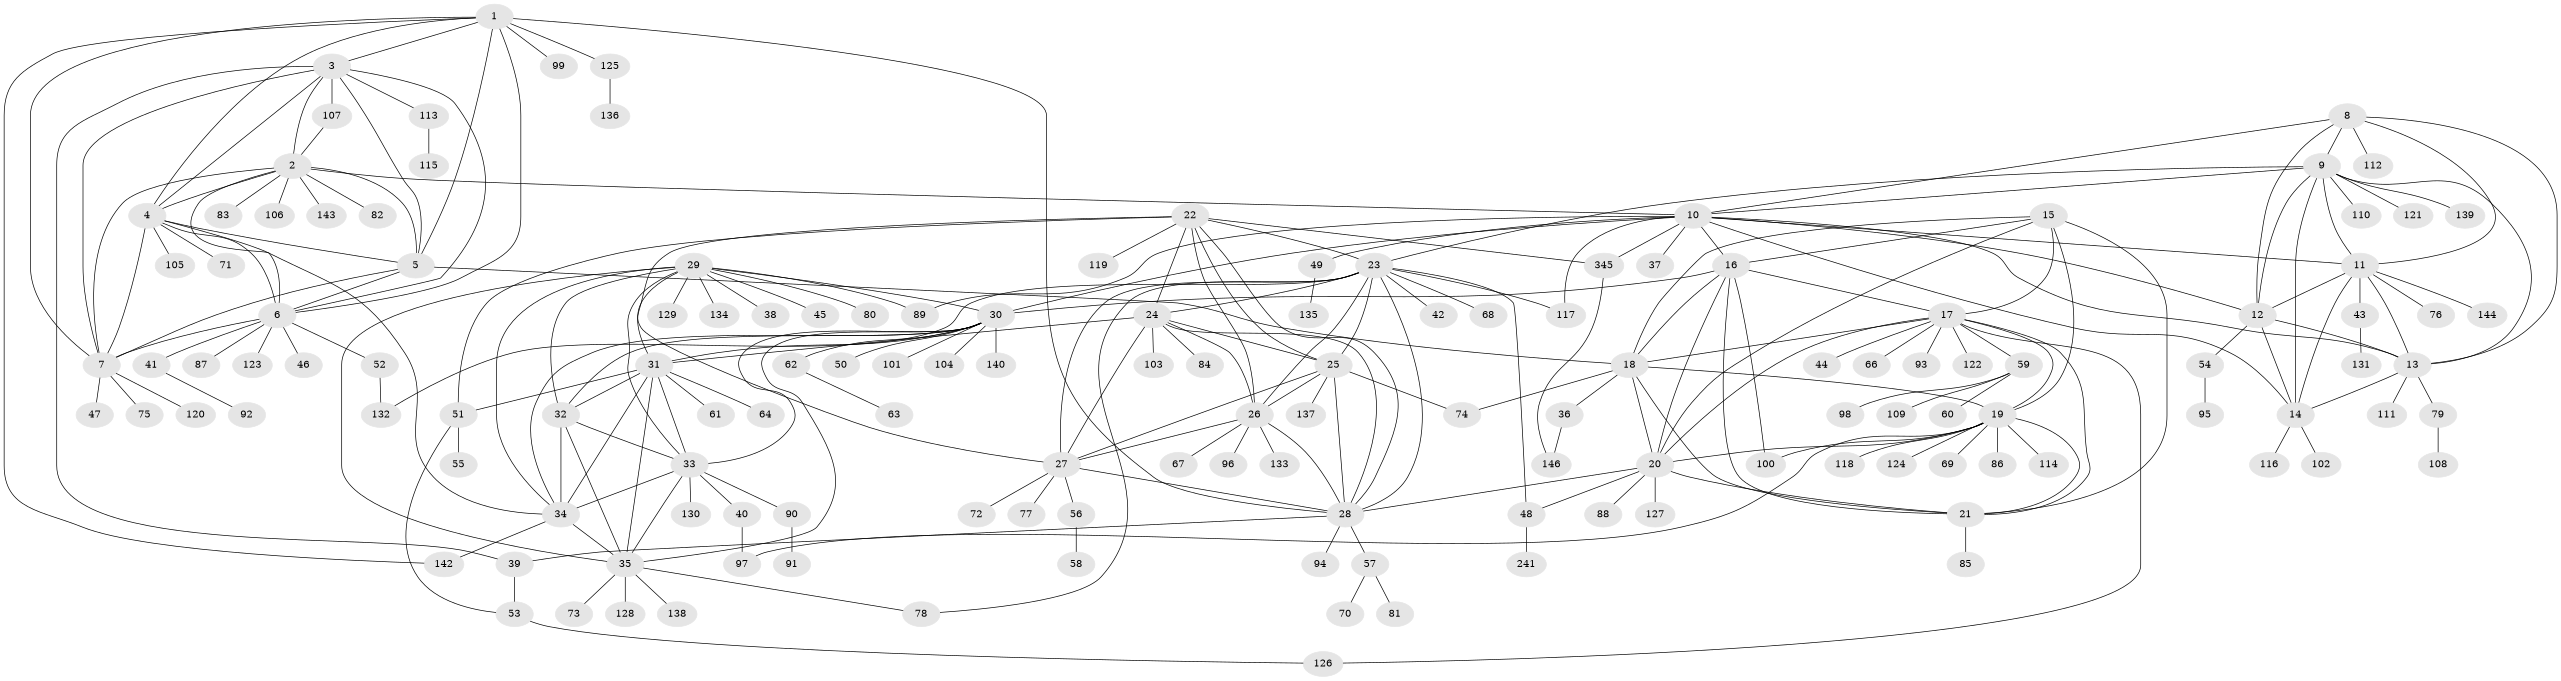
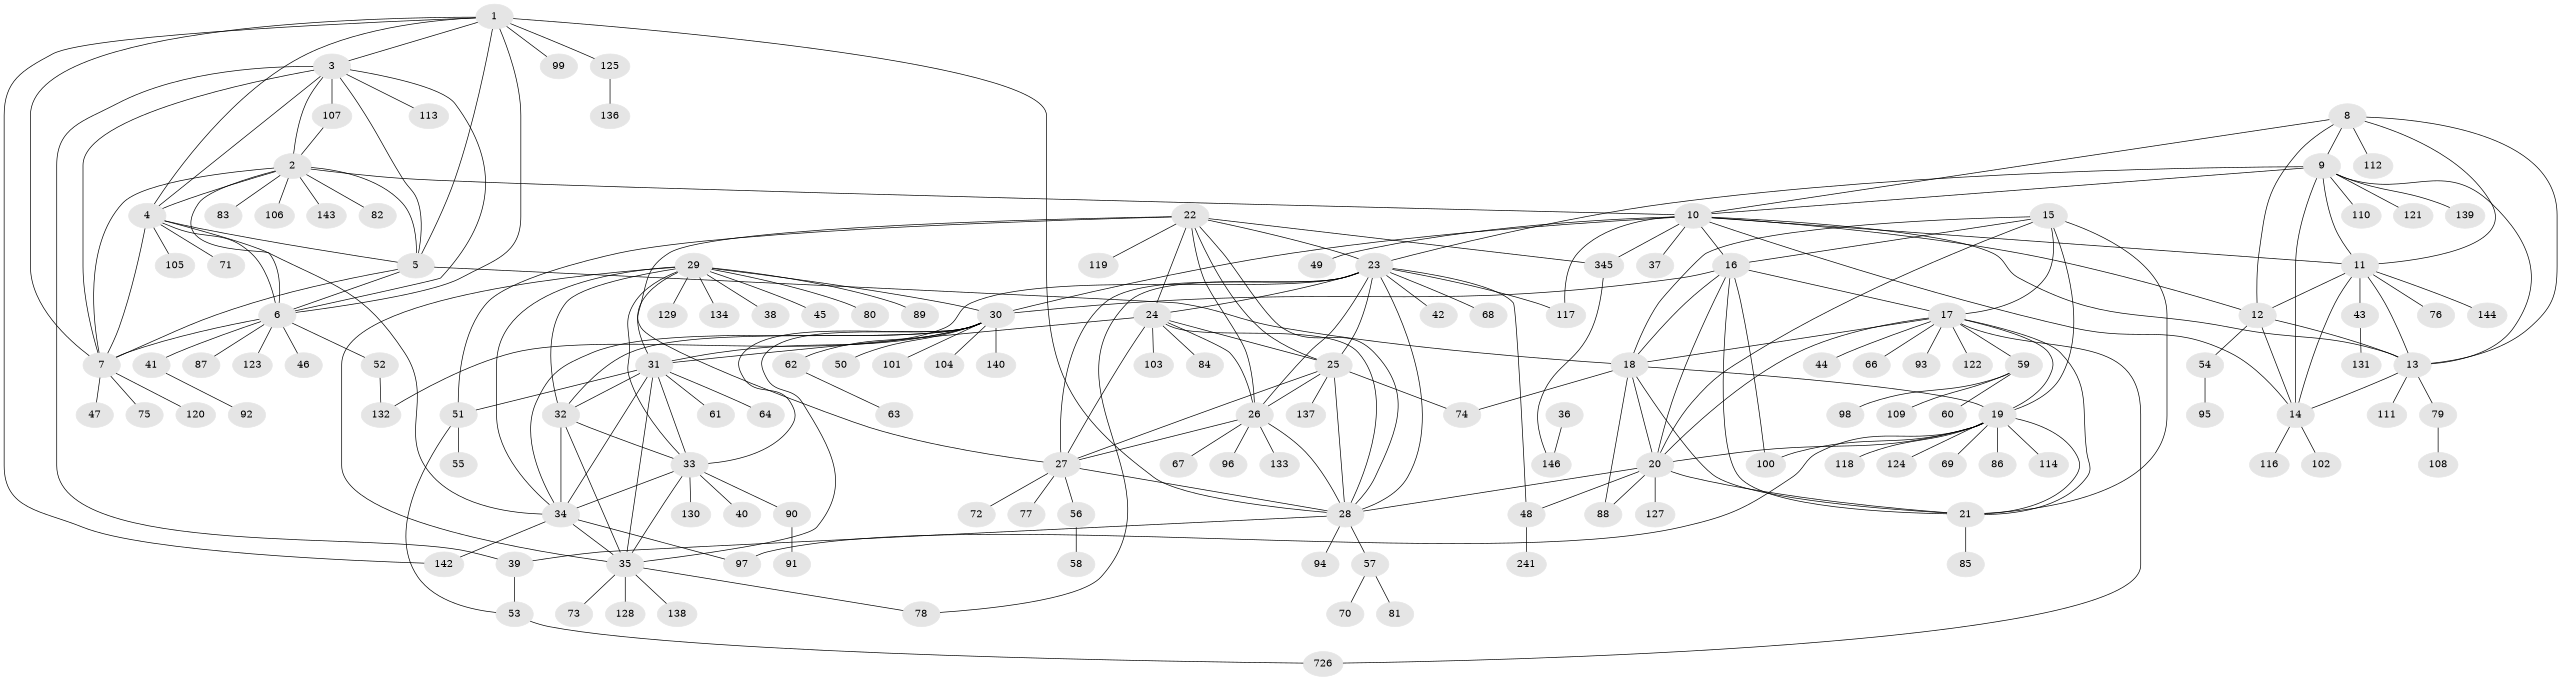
node "115": removed
edge "10" -- "89": removed
edge "9" -- "12": removed
node "135": removed
edge "18" -- "36": now "18" -- "88"
edge "40" -- "97": now "34" -- "97"
node "126": label "126" -> "726"
